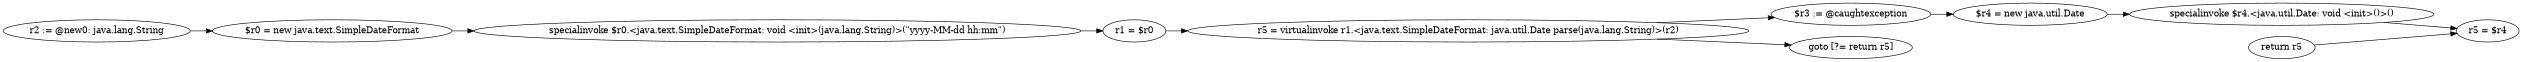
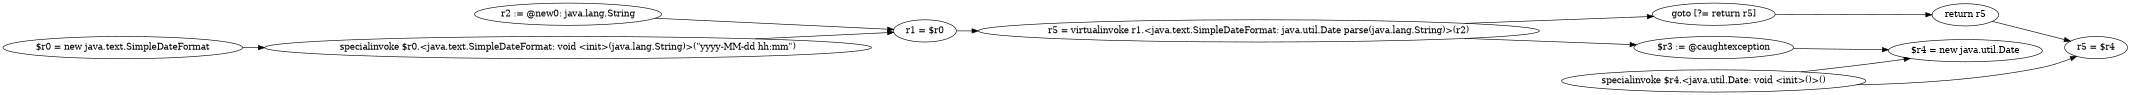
edge "$r4 = new java.util.Date" -> "specialinvoke $r4.<java.util.Date: void <init>()>()": reversed
edge "goto [?= return r5]" -> "return r5": added
edge "r2 := @new0: java.lang.String" -> "$r0 = new java.text.SimpleDateFormat": now "r2 := @new0: java.lang.String" -> "r1 = $r0"
